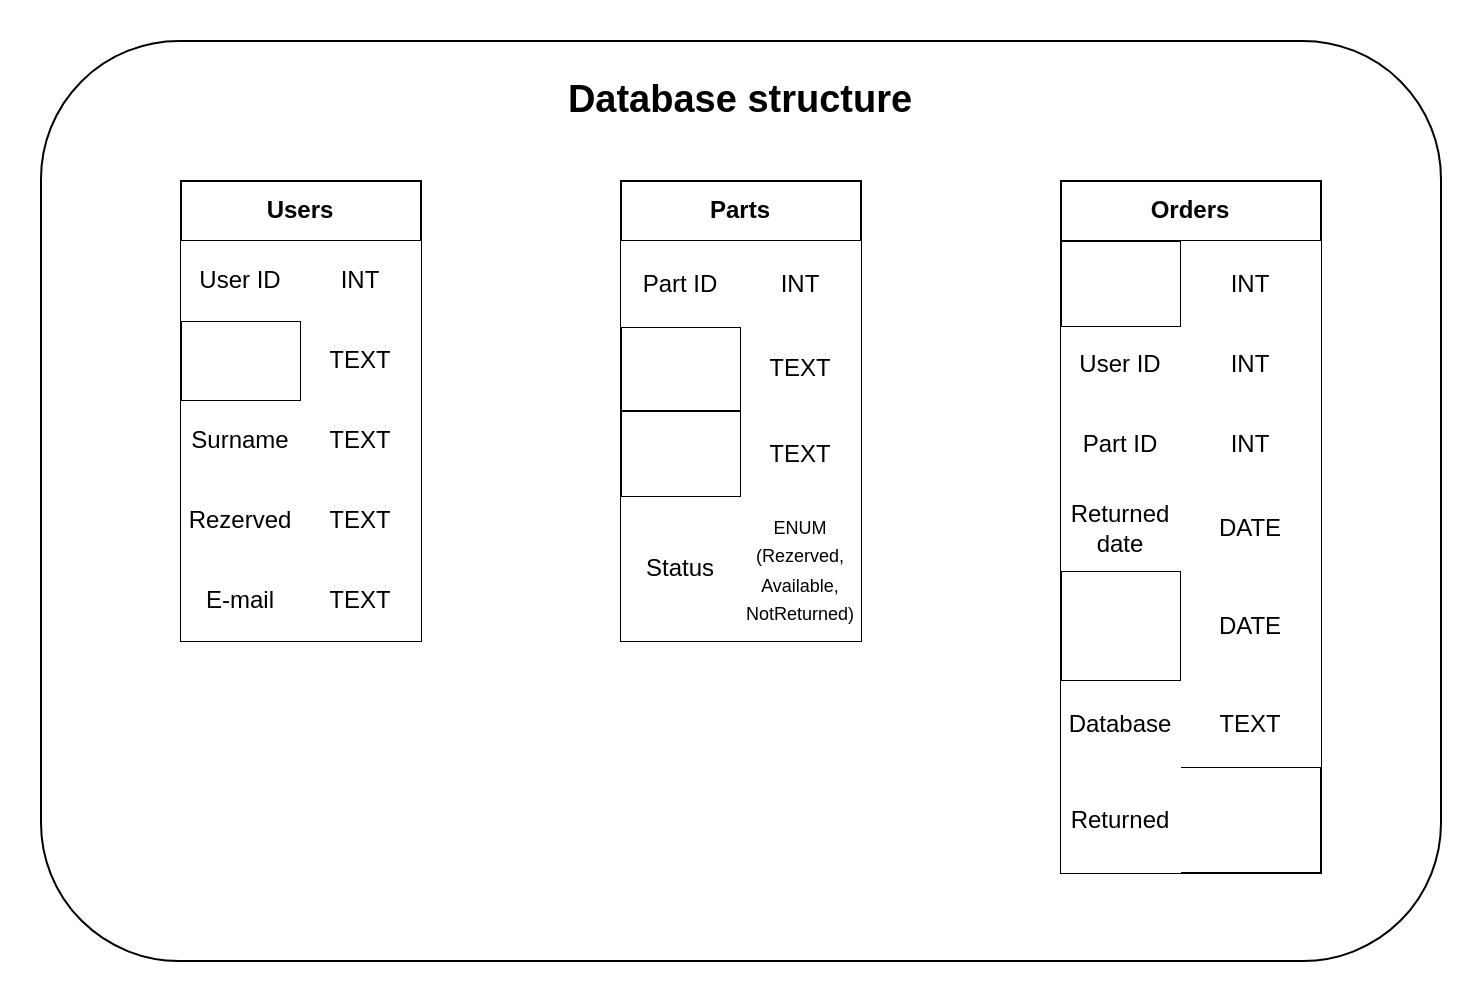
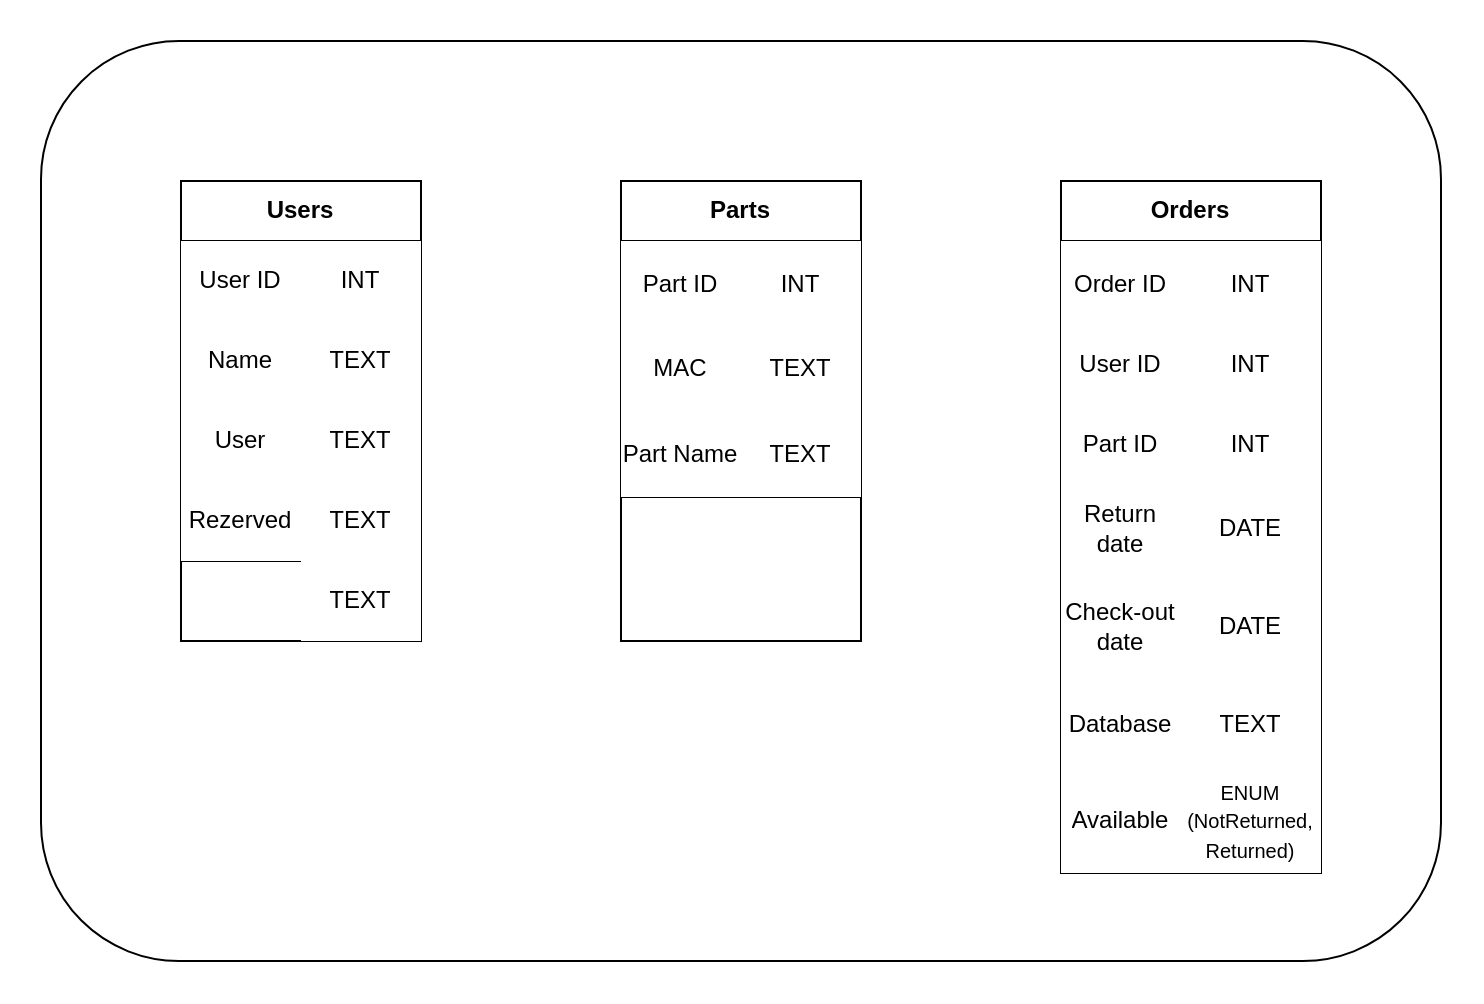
node "Database structure": removed
node "Order ID": added
node "Name": added
node "MAC": added
node "Surname": label "Surname" -> "User"
node "Part Name": added
node "Returned date": label "Returned date" -> "Return date"
node "Status": removed
node "ENUM (Rezerved, Available, NotReturned)": removed
node "E-mail": removed
node "Check-out date": added
node "ENUM (NotReturned, Returned)": added
node "Returned": label "Returned" -> "Available"
